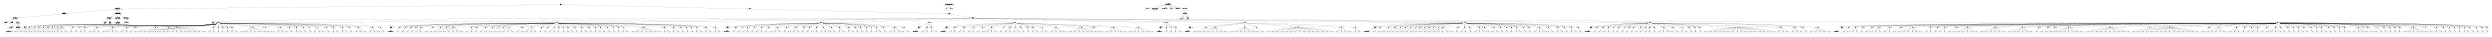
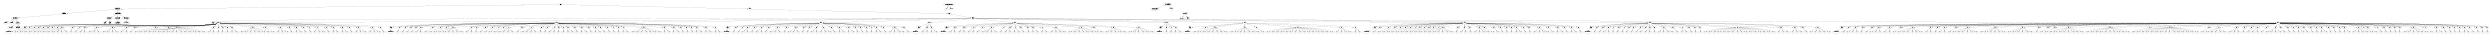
node "genre": removed
node "structure": removed
node "periode": removed
node "sources": removed
